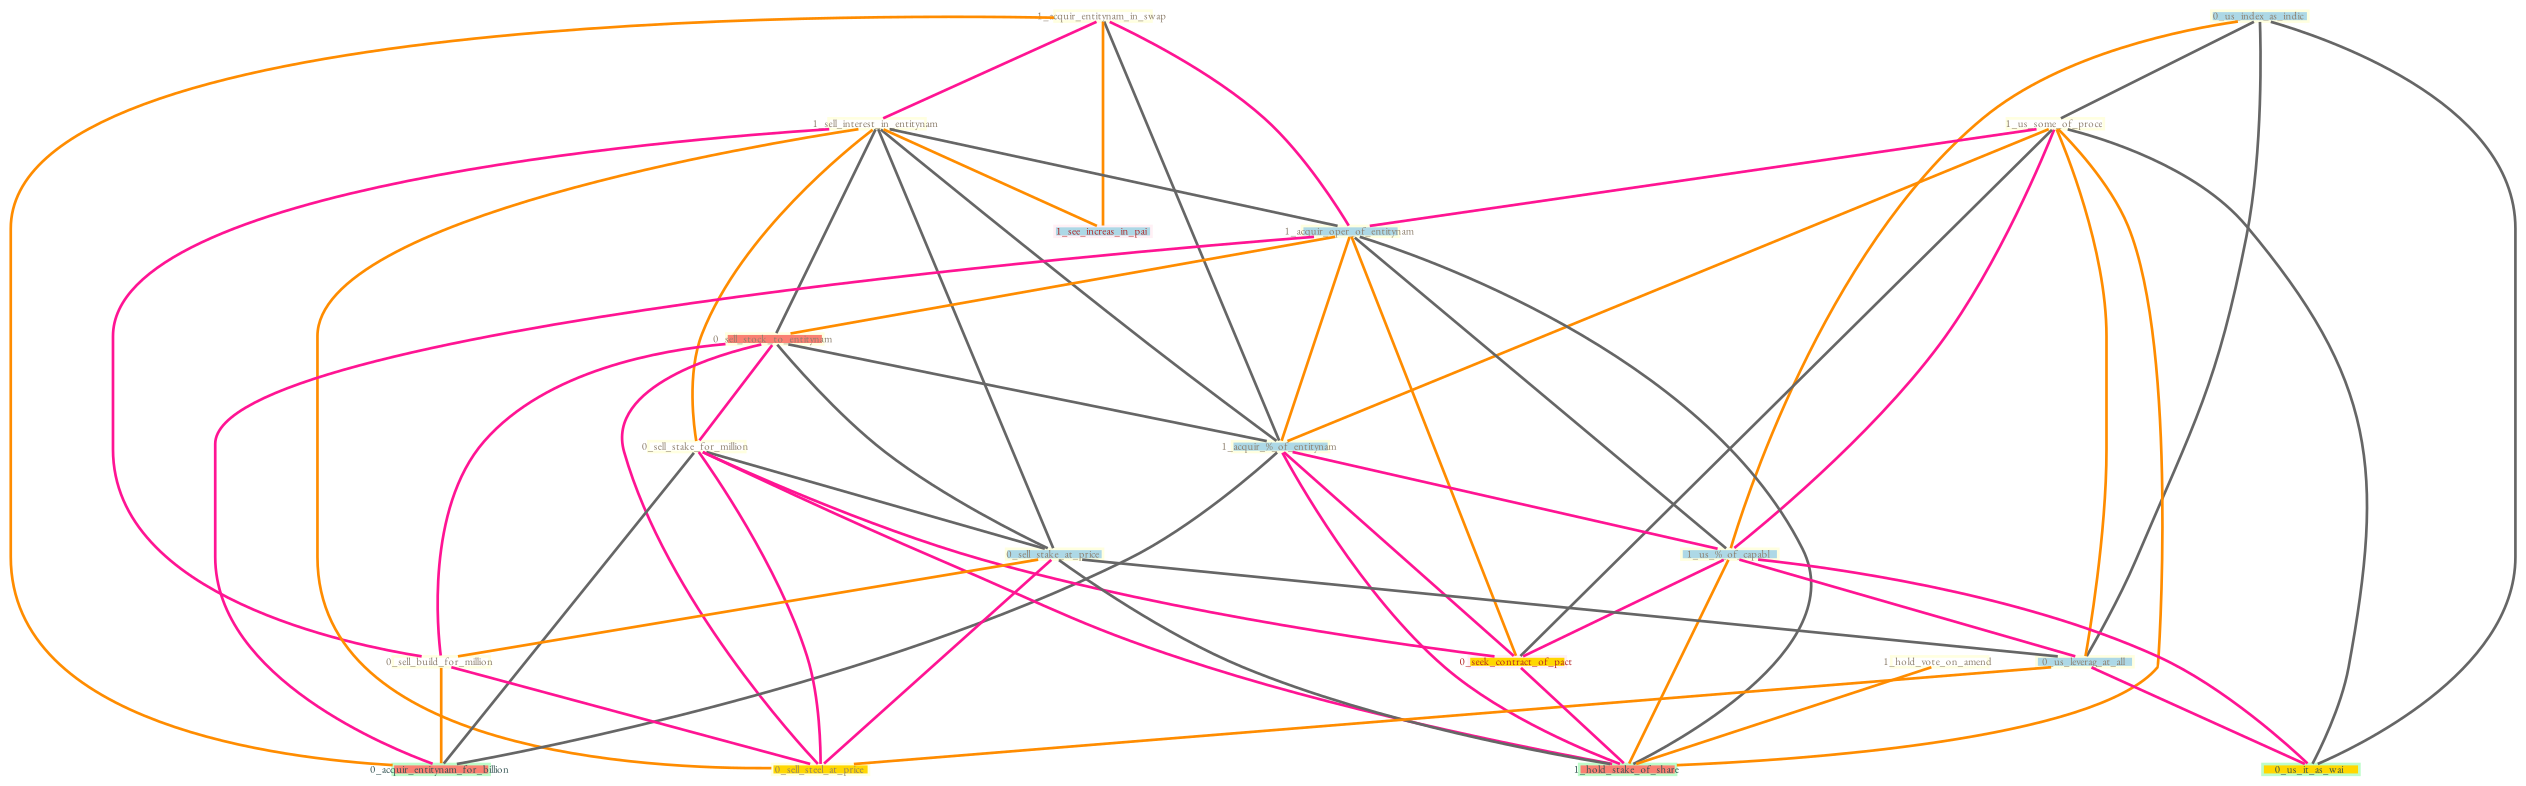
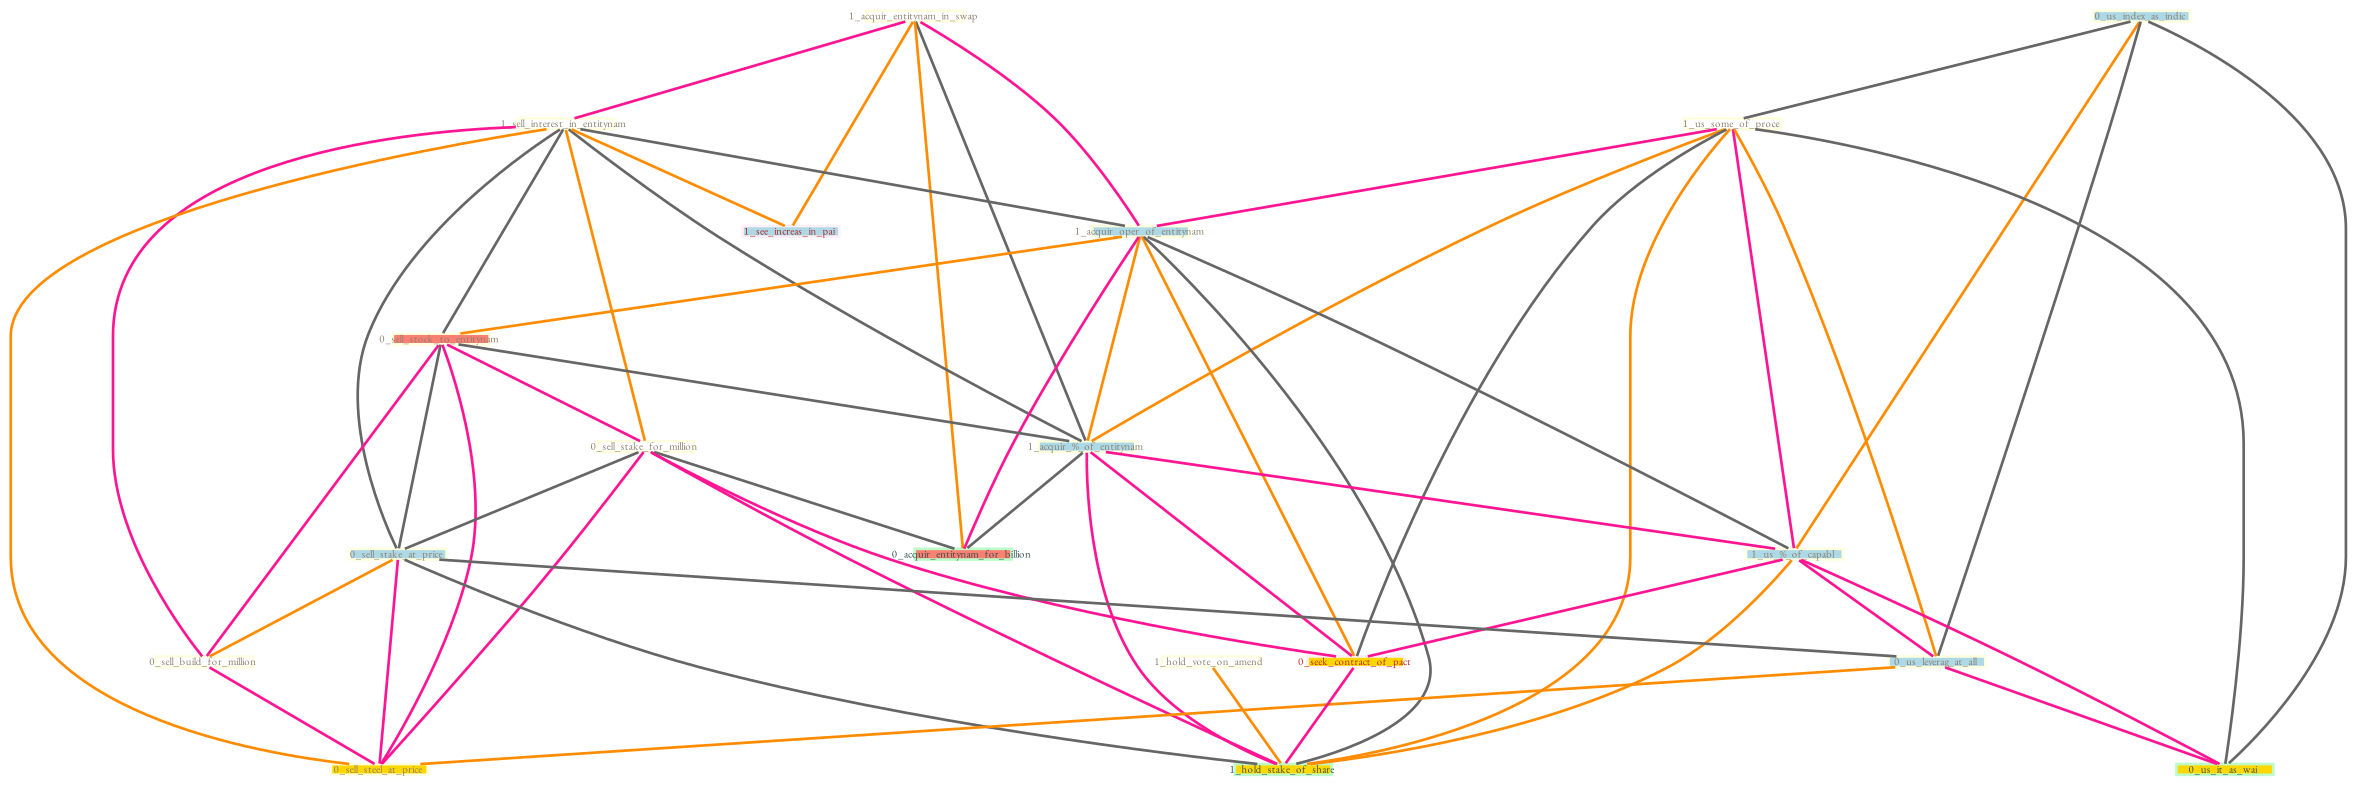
edge "0_sell_build_for_million" -- "0_acquir_entitynam_for_billion": removed
node "1_hold_stake_of_share": fillcolor salmon -> gold
